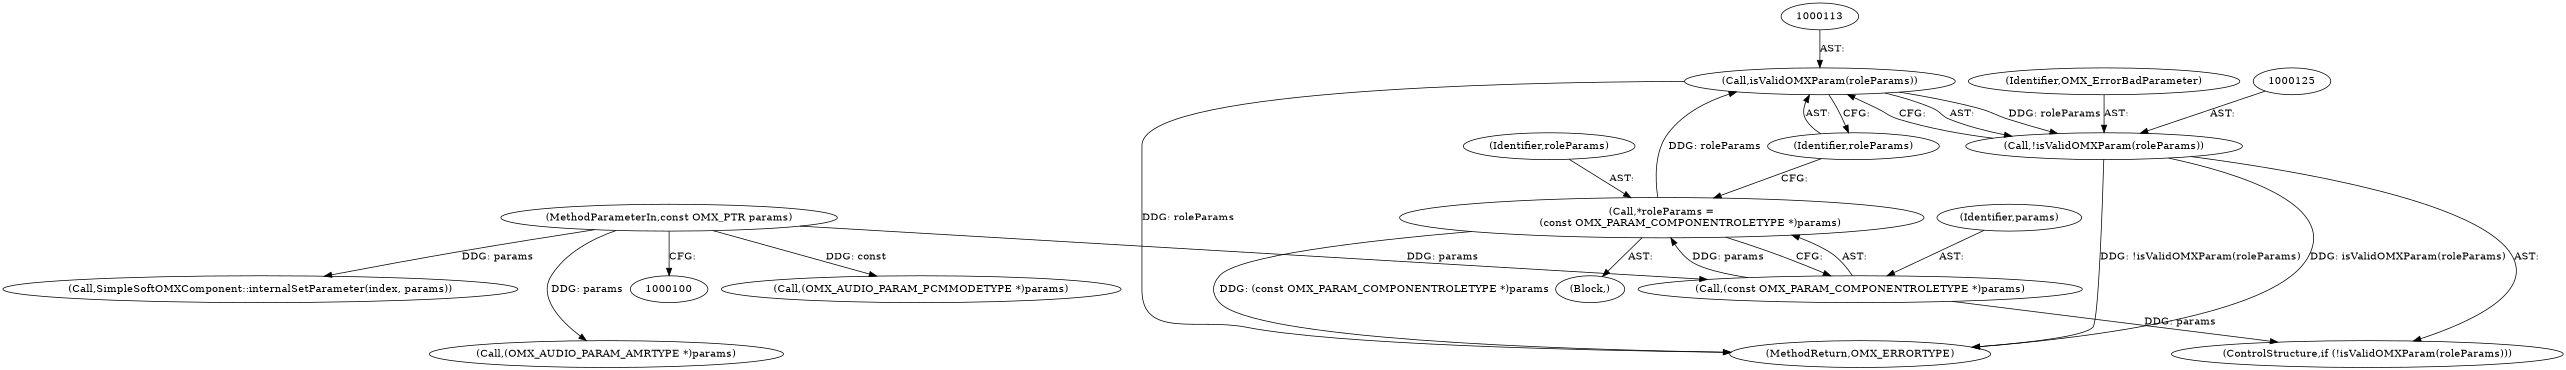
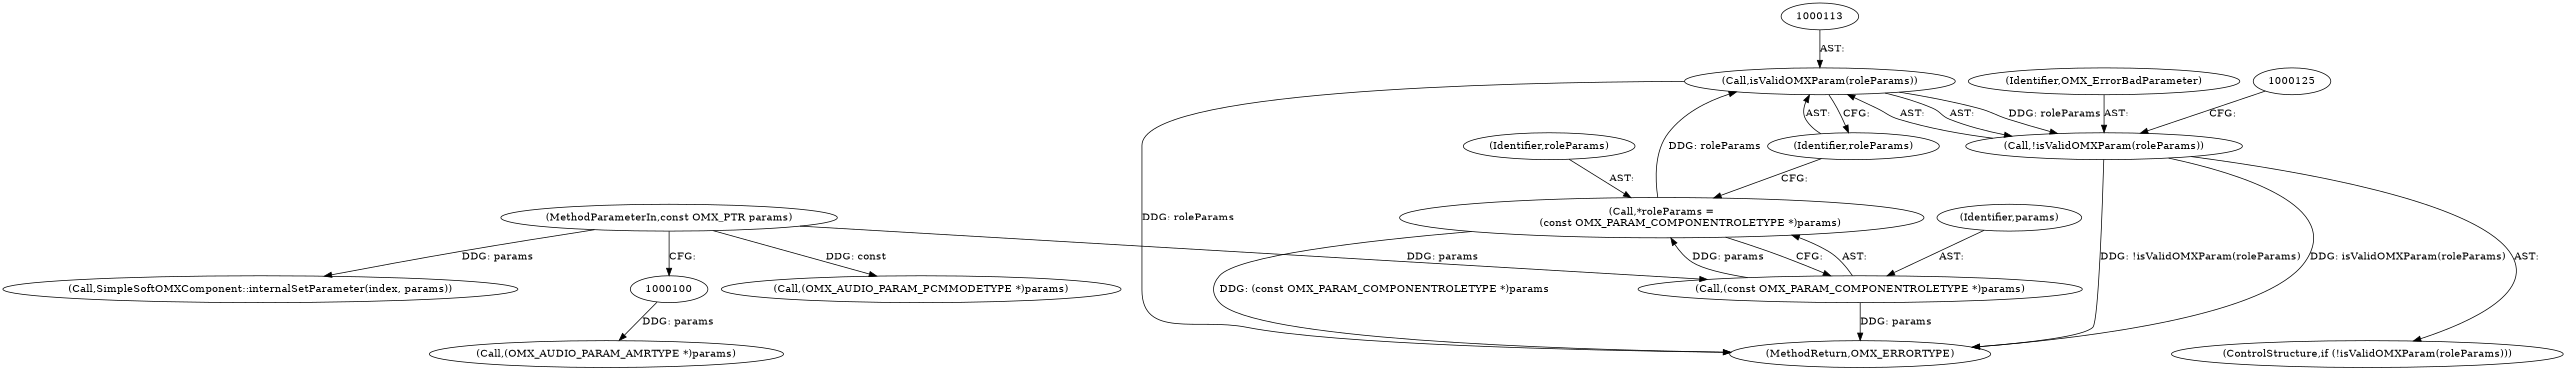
edge "(Call,!isValidOMXParam(roleParams))" -> "(Call,isValidOMXParam(roleParams))": label "CFG: " -> "AST: "
edge "1000125" -> "(Call,!isValidOMXParam(roleParams))": label "AST: " -> "CFG: "
edge "(MethodParameterIn,const OMX_PTR params)" -> "(Call,(OMX_AUDIO_PARAM_AMRTYPE *)params)": now "1000100" -> "(Call,(OMX_AUDIO_PARAM_AMRTYPE *)params)"
node "(Block,)": removed
edge "(Call,(const OMX_PARAM_COMPONENTROLETYPE *)params)" -> "(ControlStructure,if (!isValidOMXParam(roleParams)))": now "(Call,(const OMX_PARAM_COMPONENTROLETYPE *)params)" -> "(MethodReturn,OMX_ERRORTYPE)"
